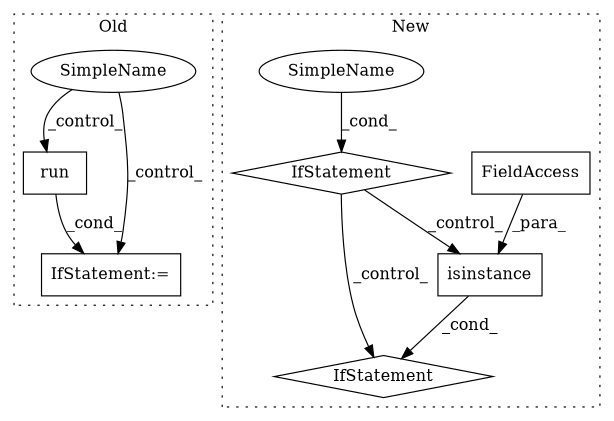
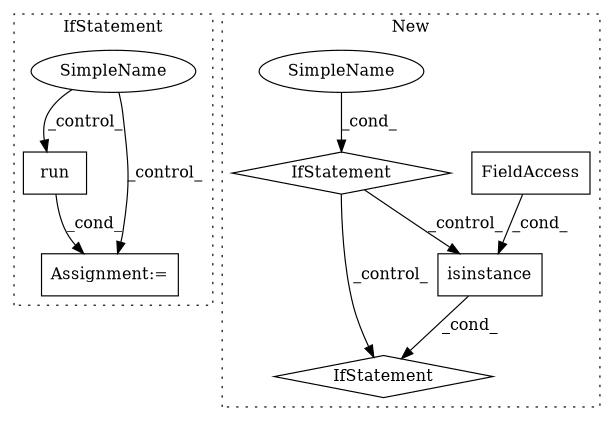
cluster "Old": label "Old" -> "IfStatement"
edge "FieldAccess" -> "isinstance": label "_para_" -> "_cond_"
node "IfStatement:=": label "IfStatement:=" -> "Assignment:="
